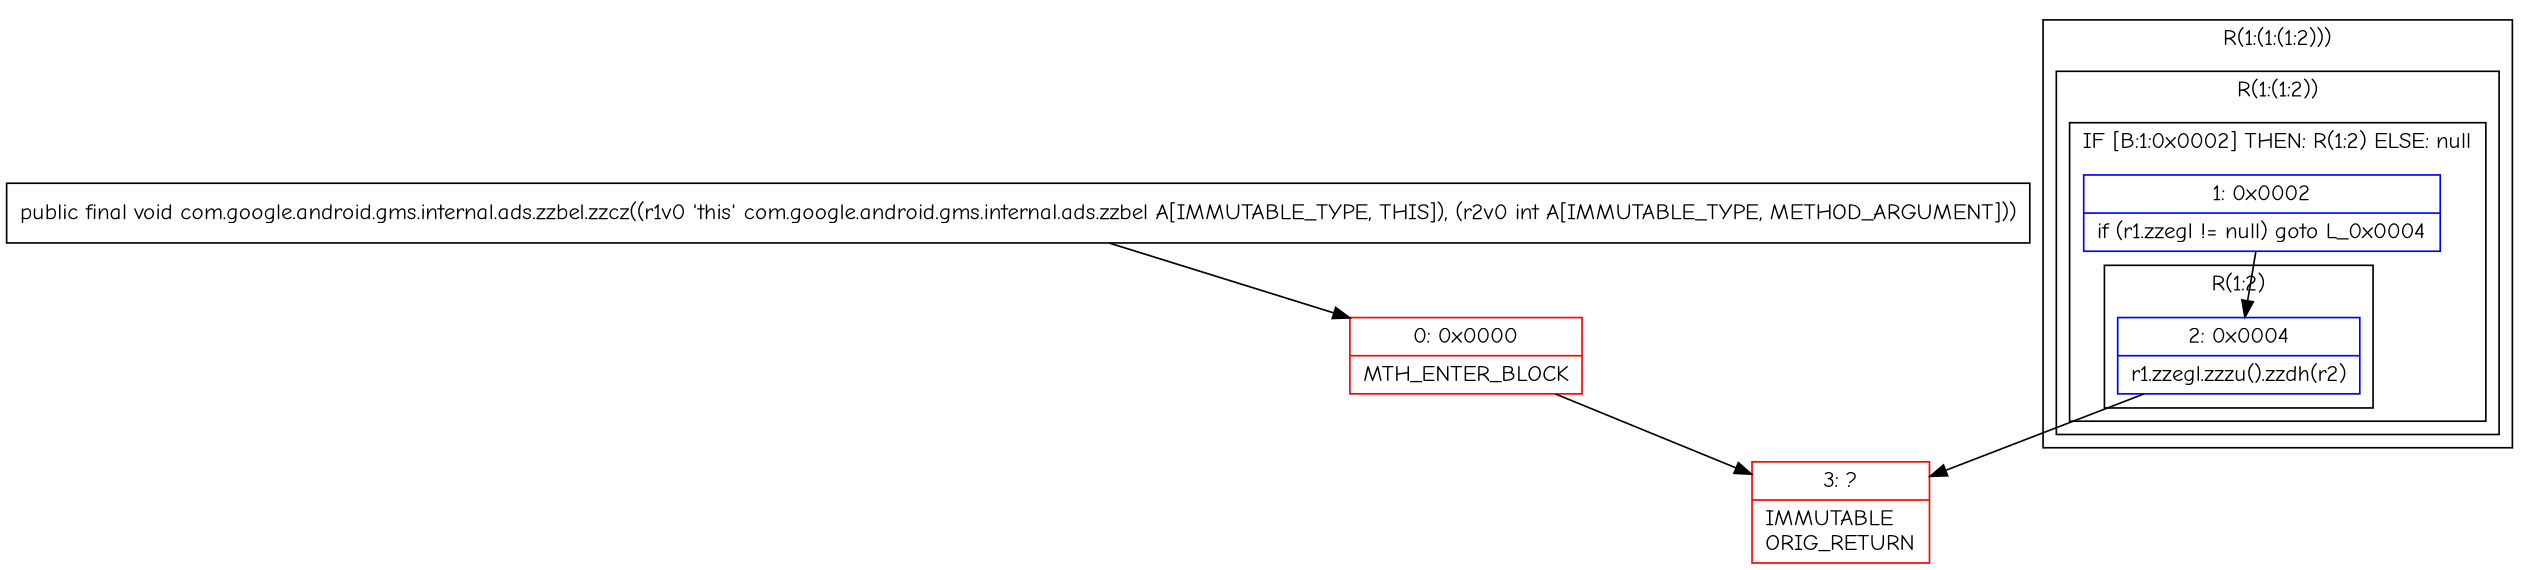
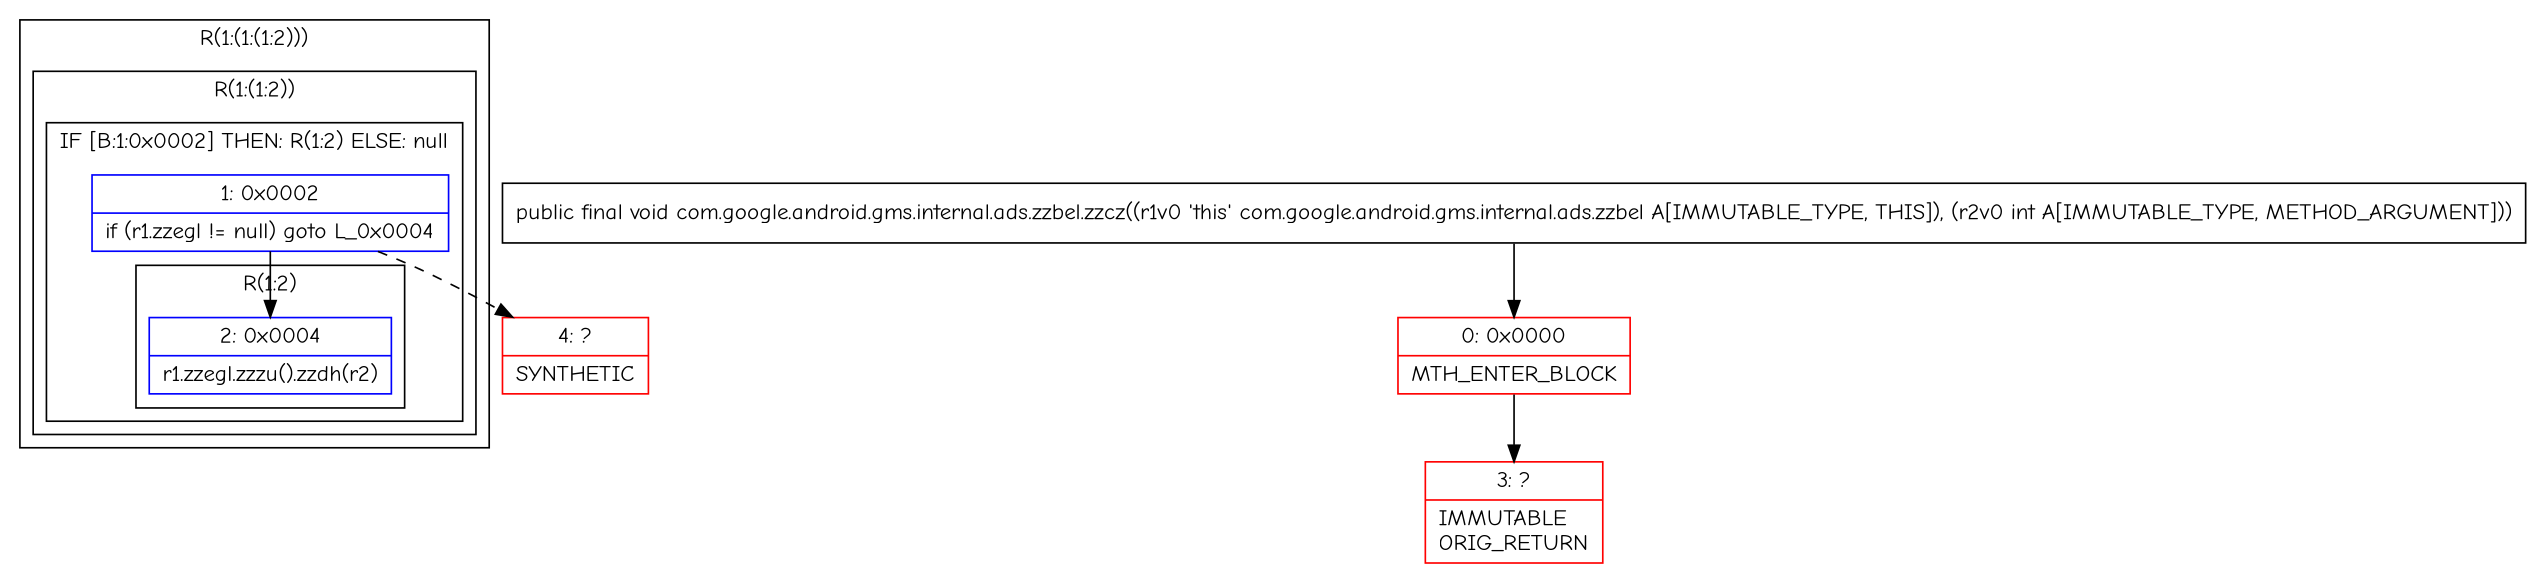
node "4: ?": added
edge "2: 0x0004" -> "3: ?": removed
